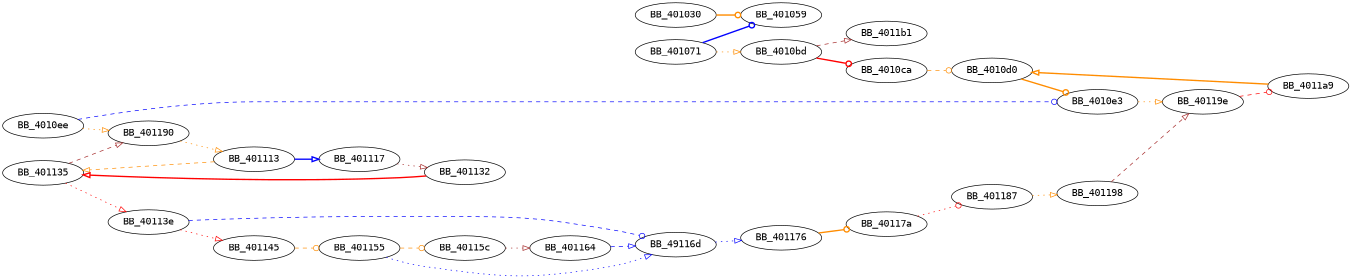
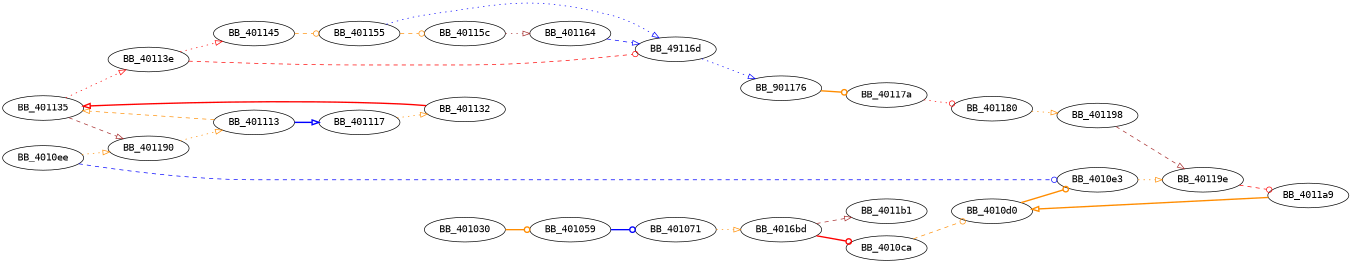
edge "BB_401071" -> "BB_401059": reversed
node "BB_4010bd": label "BB_4010bd" -> "BB_4016bd"
edge "BB_401117" -> "BB_401132": color brown -> darkorange
node "BB_401187": label "BB_401187" -> "BB_401180"
edge "BB_40113e" -> "BB_49116d": color blue -> red
node "BB_401176": label "BB_401176" -> "BB_901176"
